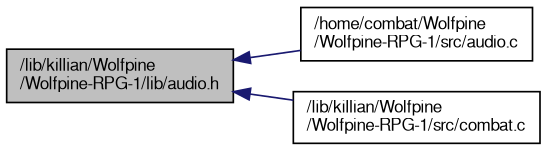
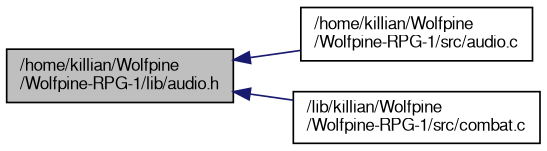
node "/home/combat/Wolfpine /Wolfpine-RPG-1/src/audio.c": label "/home/combat/Wolfpine /Wolfpine-RPG-1/src/audio.c" -> "/home/killian/Wolfpine /Wolfpine-RPG-1/src/audio.c"
node "/lib/killian/Wolfpine /Wolfpine-RPG-1/lib/audio.h": label "/lib/killian/Wolfpine /Wolfpine-RPG-1/lib/audio.h" -> "/home/killian/Wolfpine /Wolfpine-RPG-1/lib/audio.h"
